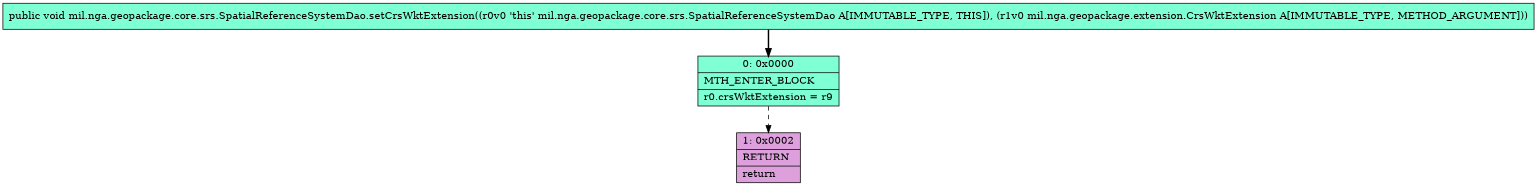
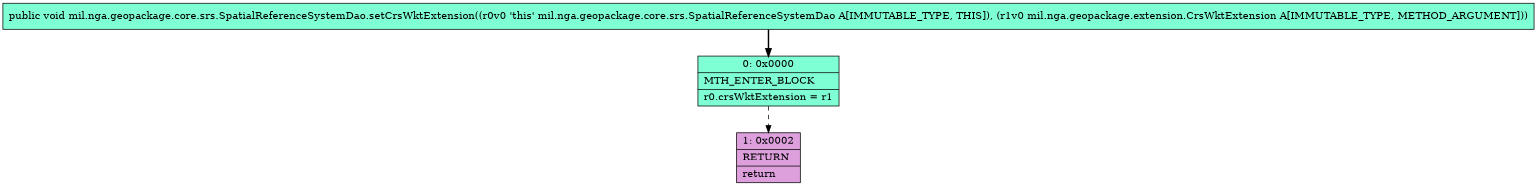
node "0: 0x0000": text "r0.crsWktExtension = r9" -> "r0.crsWktExtension = r1"
